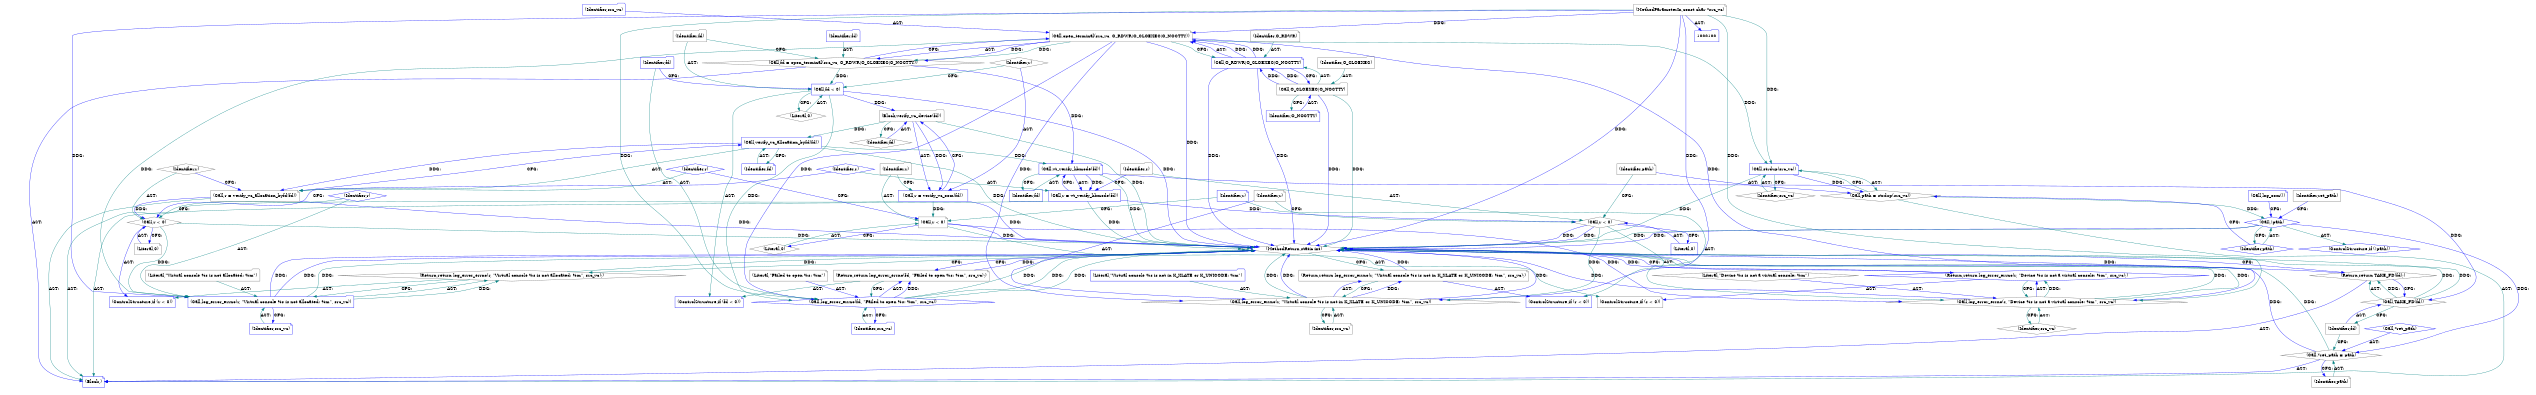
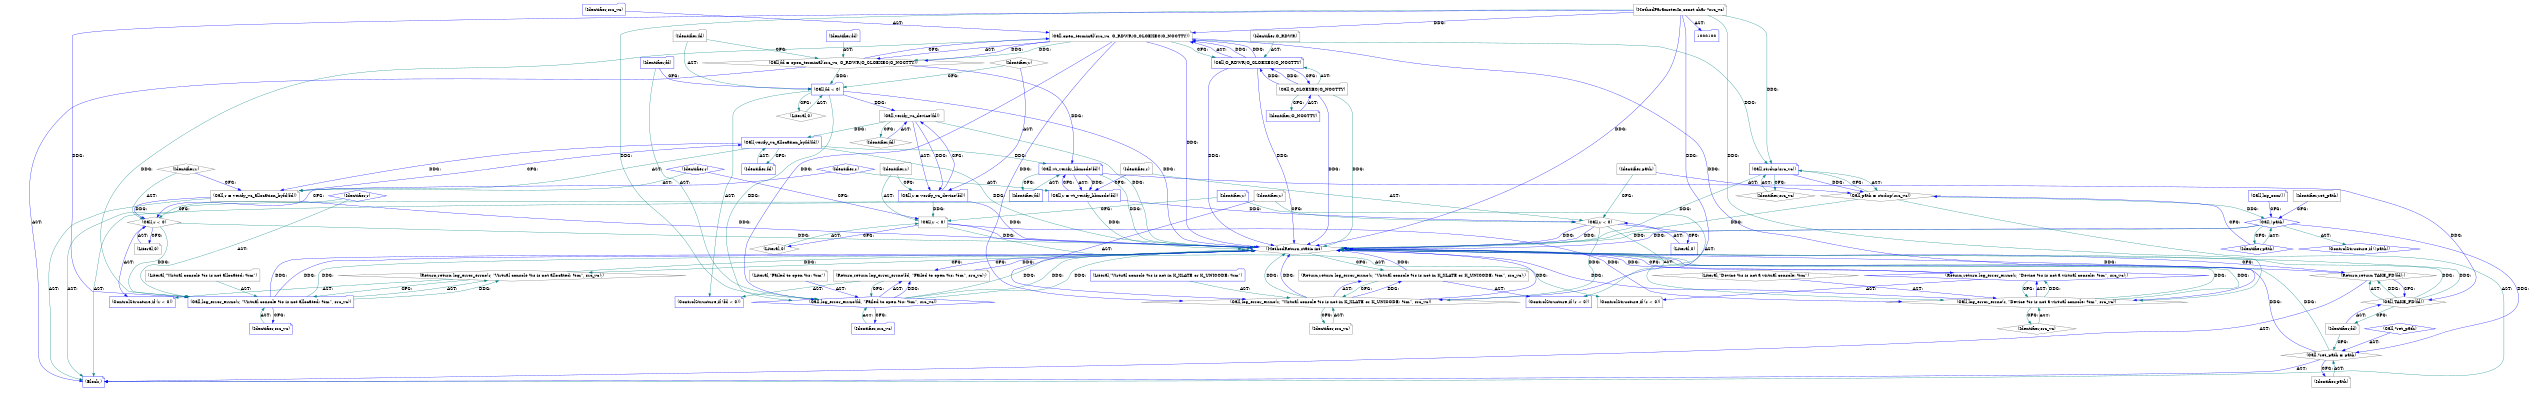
node "(Identifier,O_CLOEXEC)": removed
node "(Block,verify_vc_device(fd))": label "(Block,verify_vc_device(fd))" -> "(Call,verify_vc_device(fd))"
node "(Call,r = verify_vc_oom(fd))": label "(Call,r = verify_vc_oom(fd))" -> "(Call,r = verify_vc_device(fd))"
edge "(Call,path = strdup(src_vc))" -> "(MethodReturn,static int)": added, label "DDG:"
